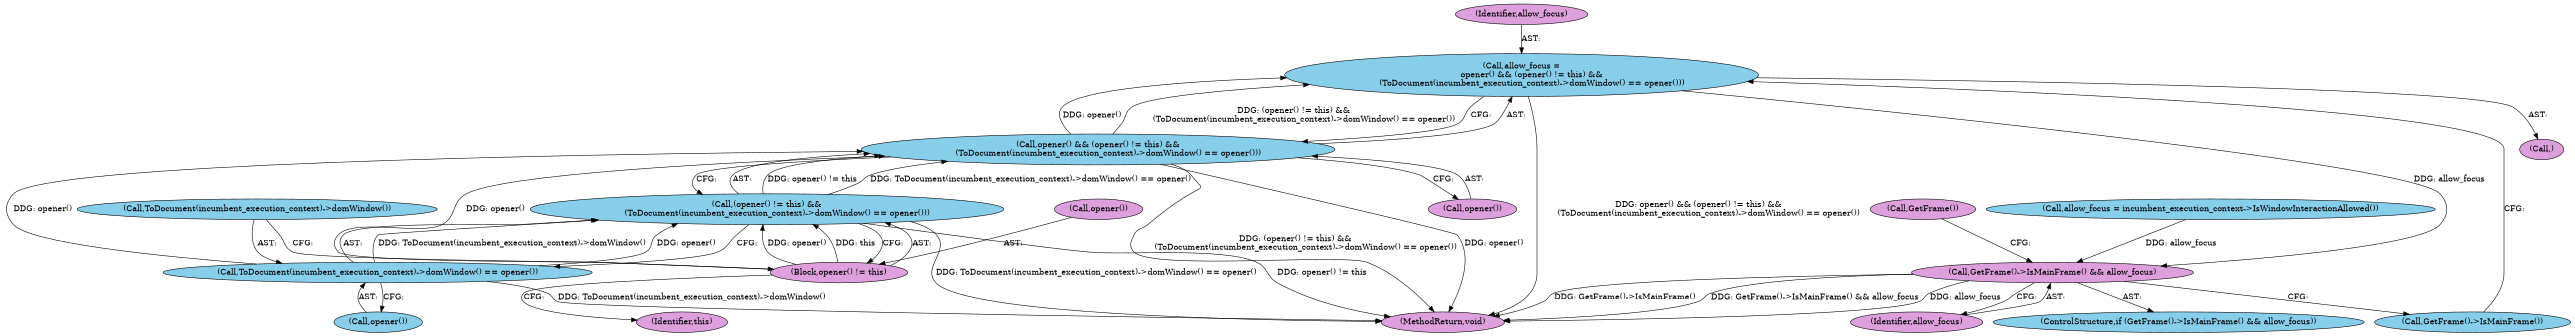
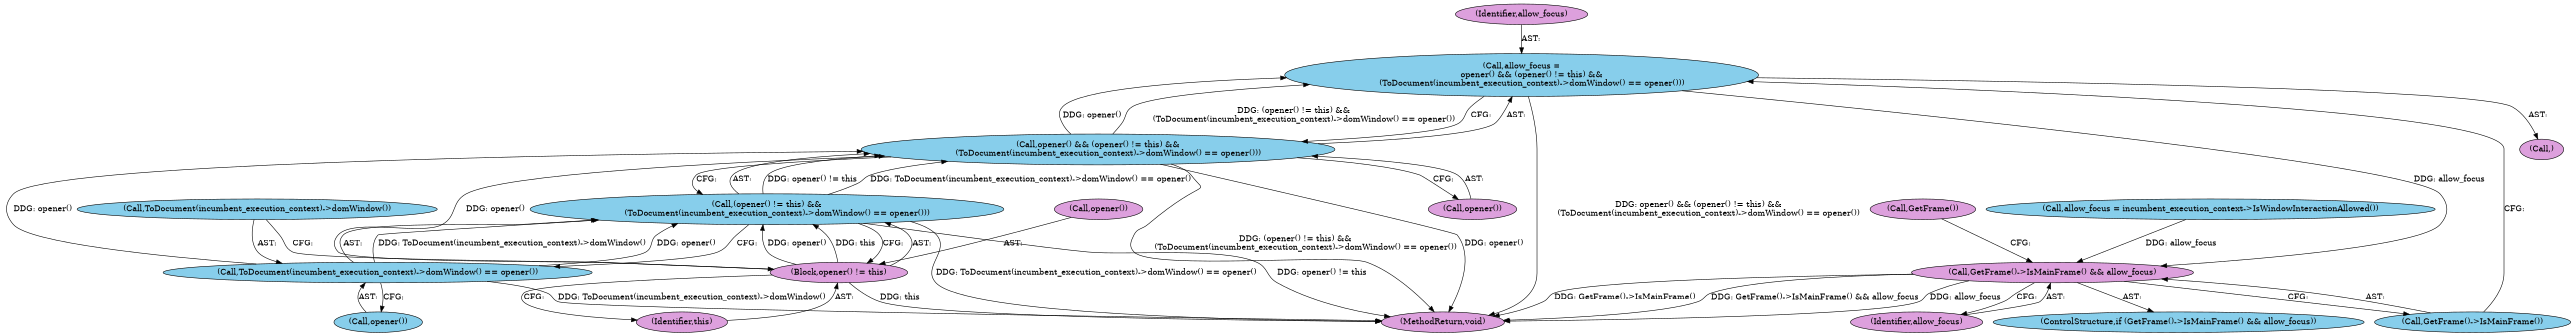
edge "(Call,GetFrame()->IsMainFrame())" -> "(Call,GetFrame()->IsMainFrame() && allow_focus)": added, label "AST:"
edge "(Identifier,this)" -> "(Block,opener() != this)": added, label "AST:"
edge "(Block,opener() != this)" -> "(MethodReturn,void)": added, label "DDG: this"
